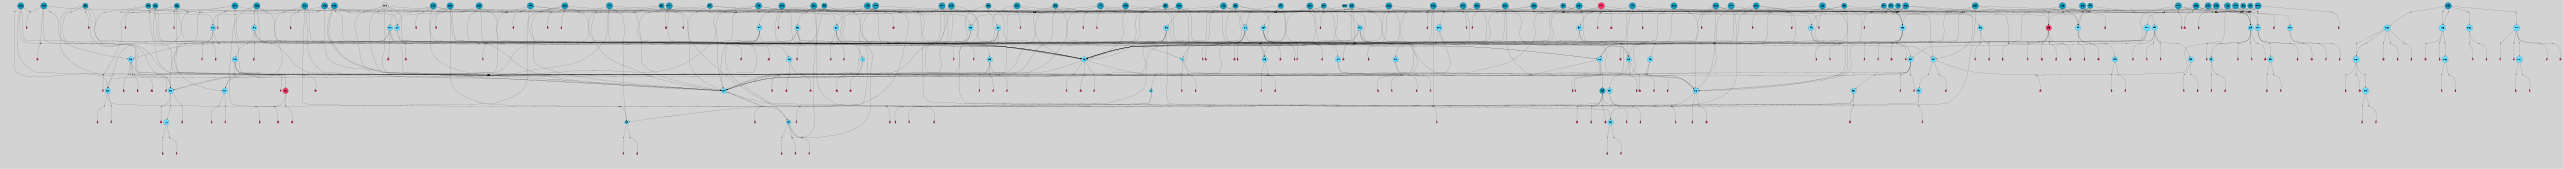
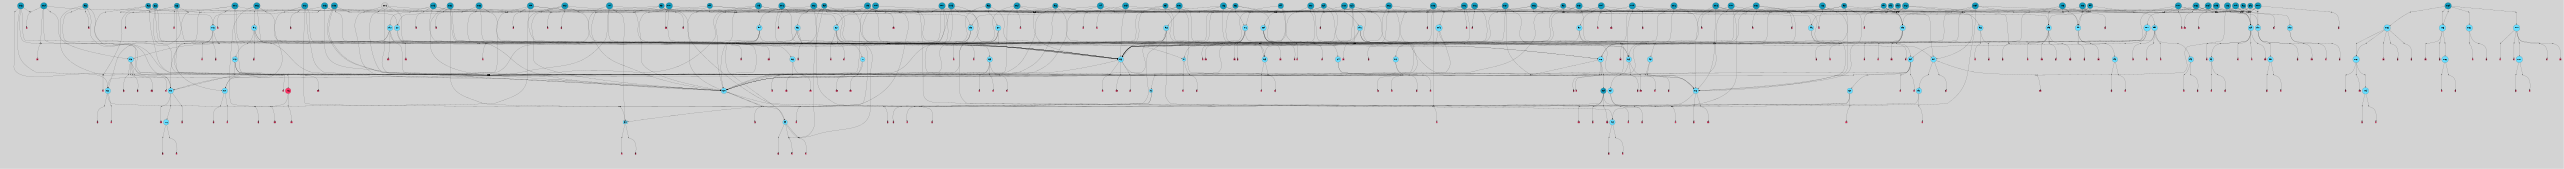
node "T1021": shape box -> circle
node "T1014": fillcolor #ff3366 -> #1199bb
node "T995": fillcolor #ff3366 -> #66ddff
